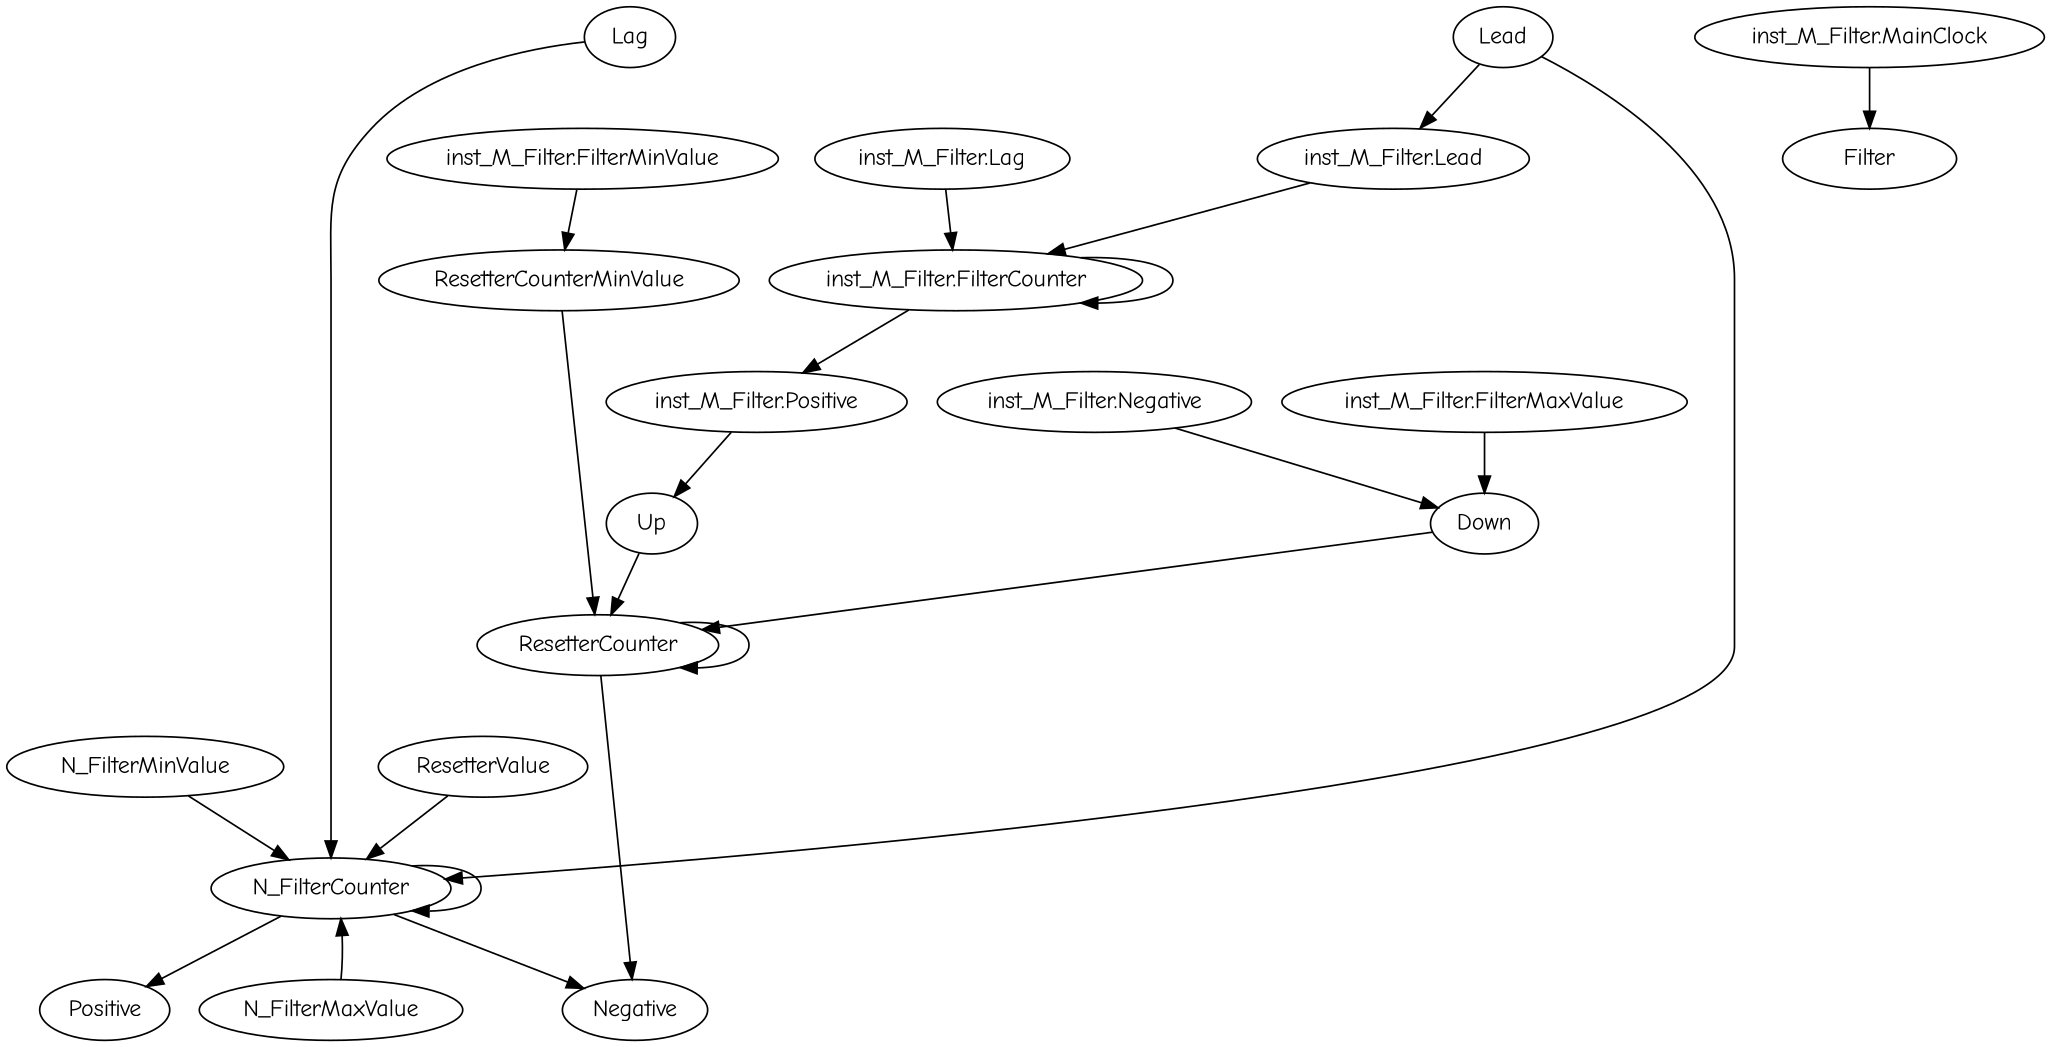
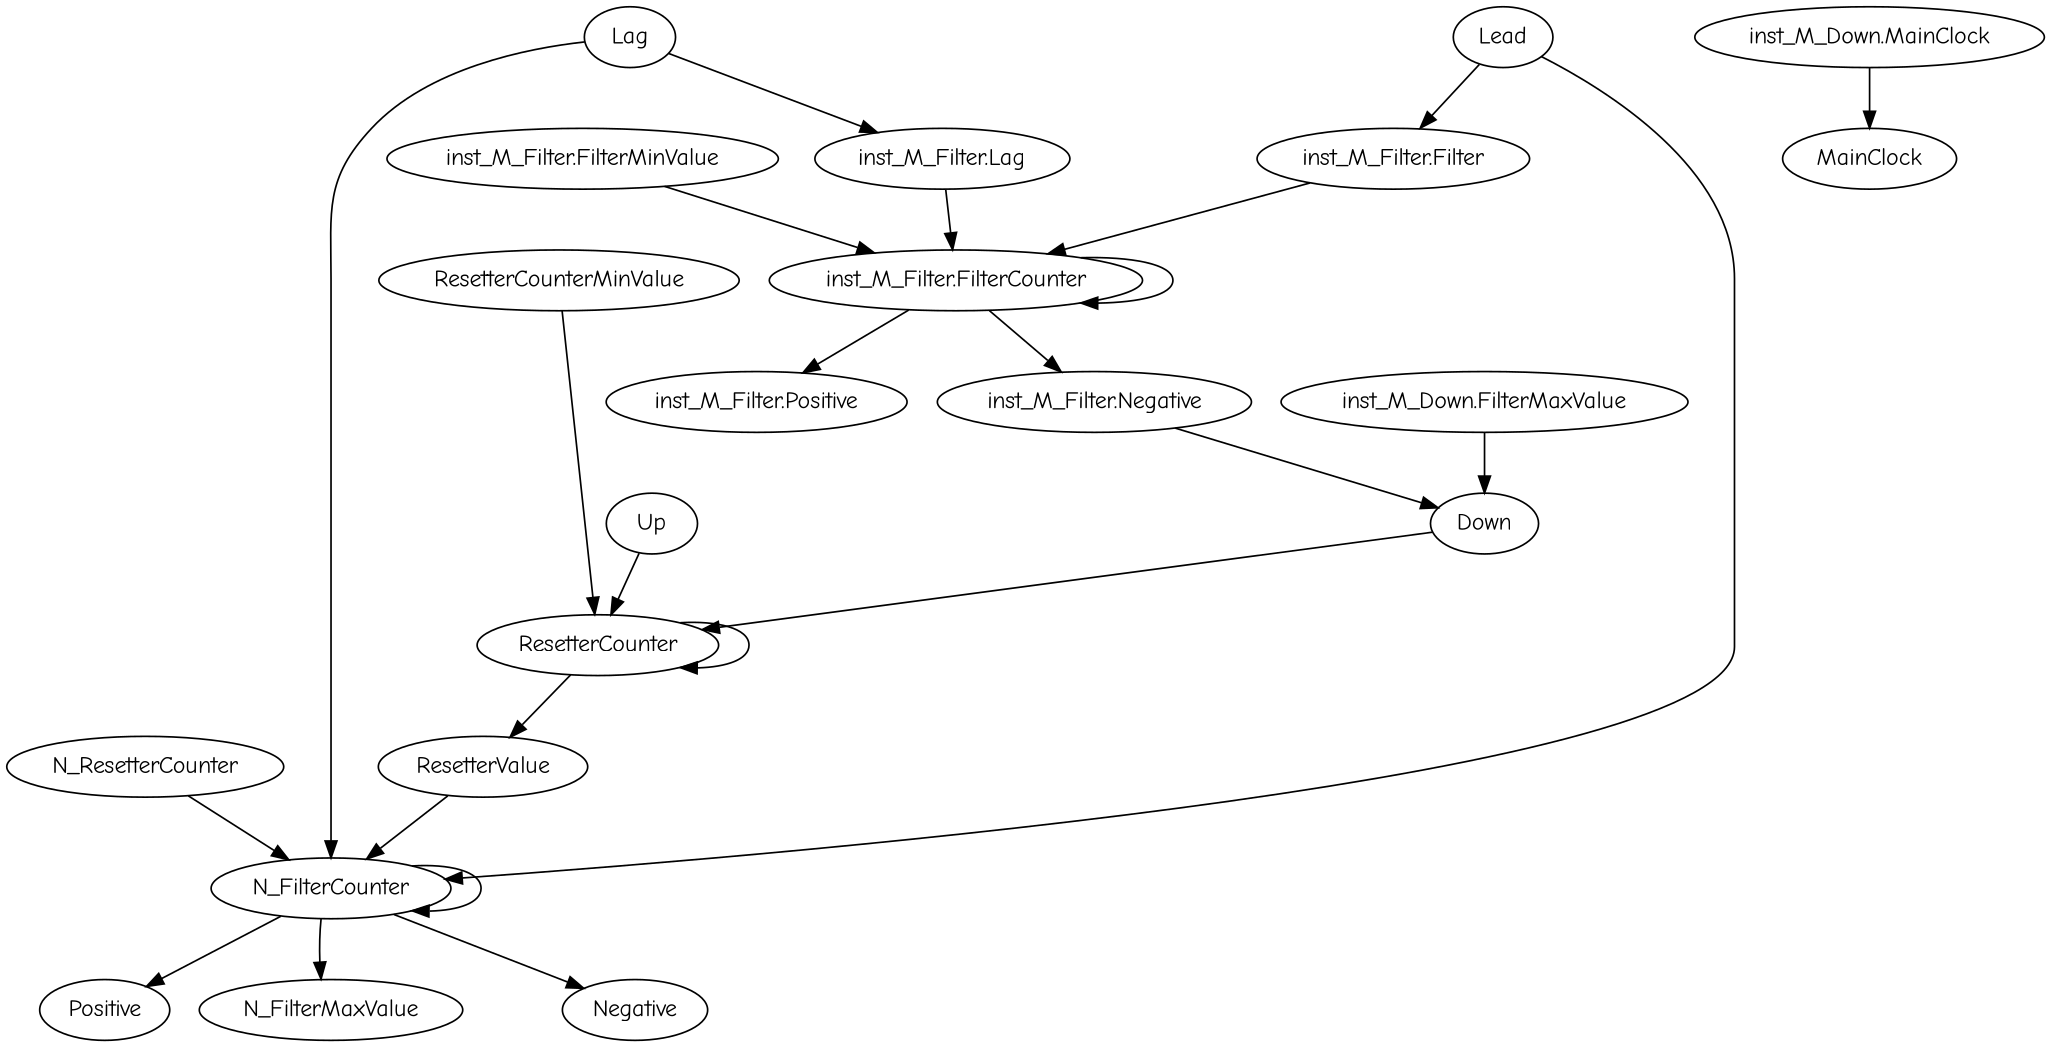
node "inst_M_Filter.MainClock": label "inst_M_Filter.MainClock" -> "inst_M_Down.MainClock"
edge "Lag" -> "inst_M_Filter.Lag": added
node "inst_M_Filter.Lead": label "inst_M_Filter.Lead" -> "inst_M_Filter.Filter"
node "Filter": label "Filter" -> "MainClock"
edge "inst_M_Filter.FilterMinValue" -> "ResetterCounterMinValue": now "inst_M_Filter.FilterMinValue" -> "inst_M_Filter.FilterCounter"
edge "inst_M_Filter.FilterCounter" -> "inst_M_Filter.Negative": added
node "inst_M_Filter.FilterMaxValue": label "inst_M_Filter.FilterMaxValue" -> "inst_M_Down.FilterMaxValue"
edge "inst_M_Filter.Positive" -> "Up": removed
node "N_FilterMinValue": label "N_FilterMinValue" -> "N_ResetterCounter"
edge "ResetterCounter" -> "Negative": now "ResetterCounter" -> "ResetterValue"
edge "N_FilterMaxValue" -> "N_FilterCounter": reversed
